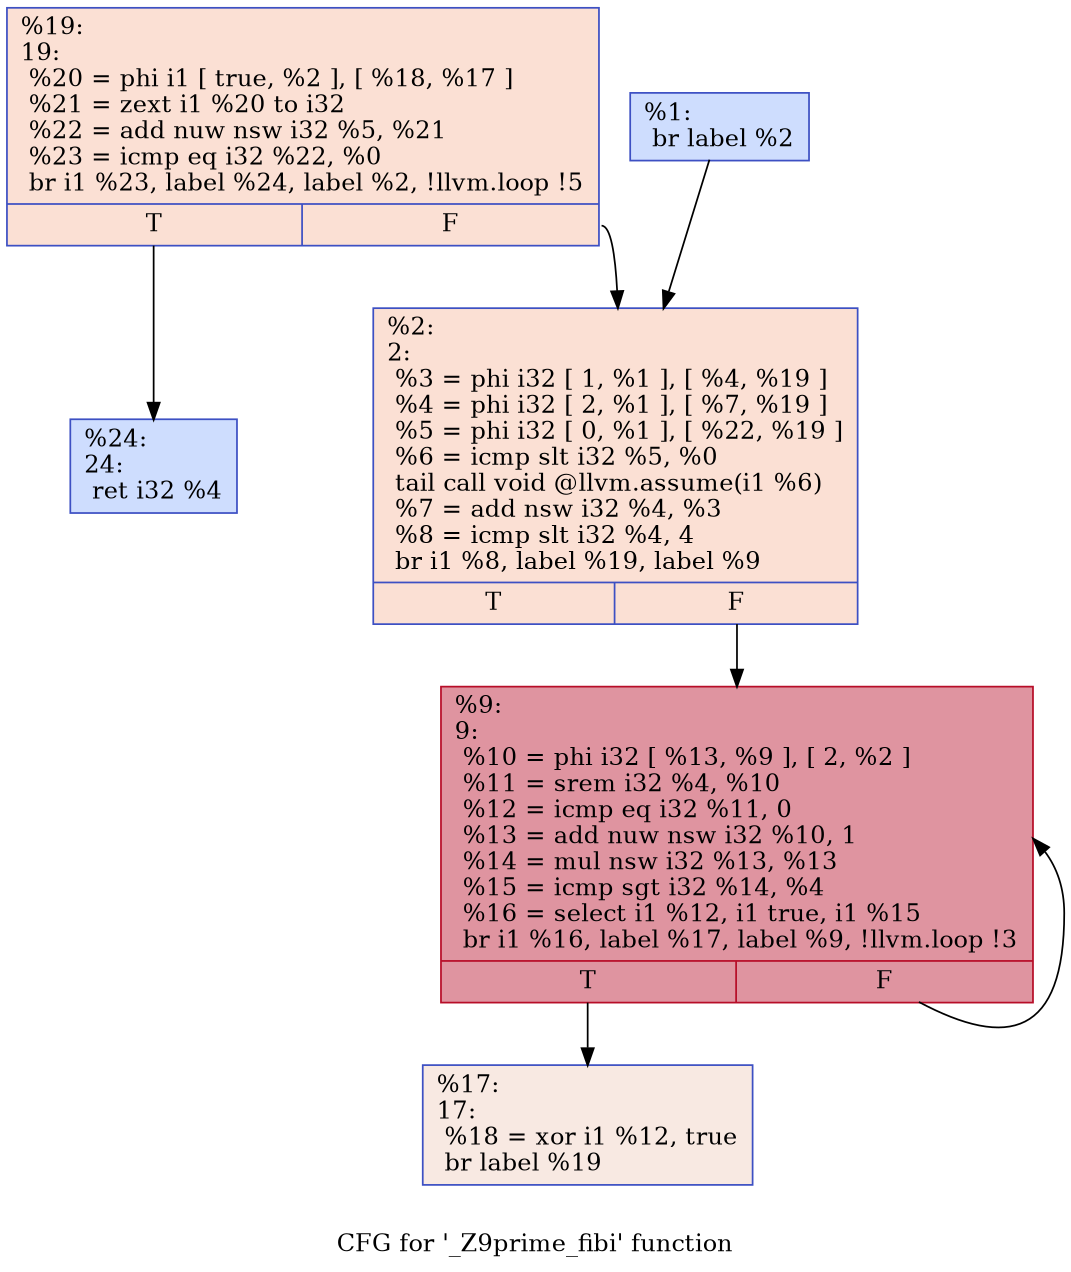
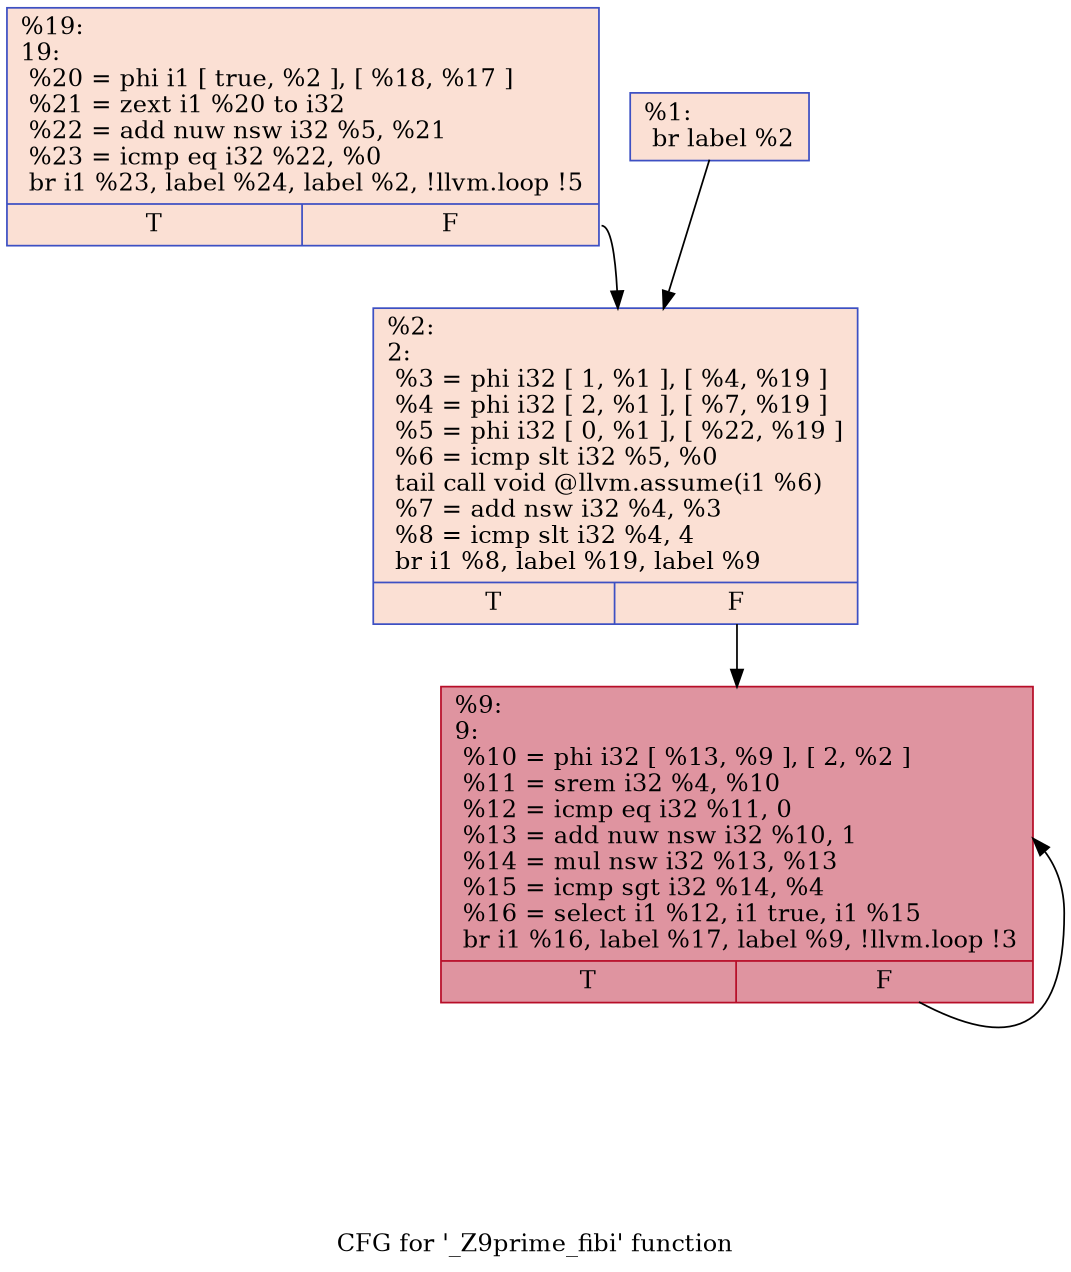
node "%1:": fillcolor #8fb1fe70 -> #f7b99e70
node "%24:": removed
node "%17:": removed
